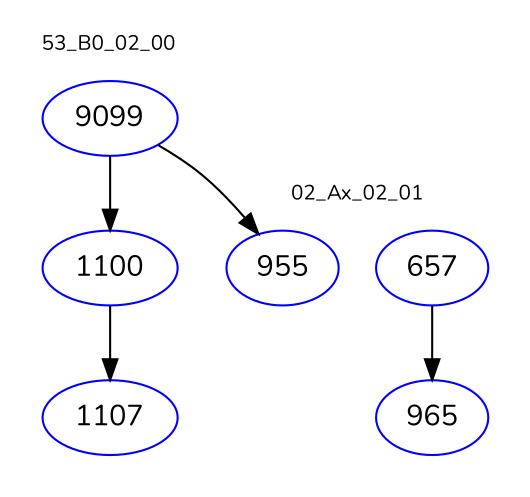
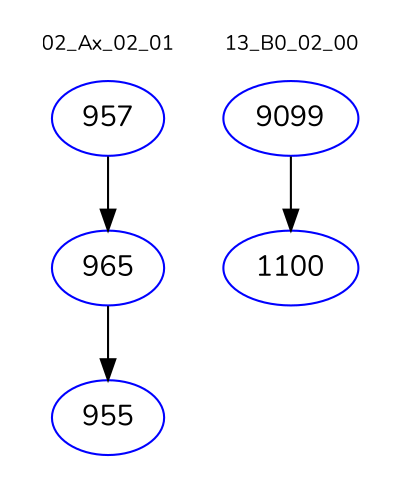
cluster "53_B0_02_00": label "53_B0_02_00" -> "13_B0_02_00"
edge "9099" -> "955": now "965" -> "955"
node "657": label "657" -> "957"
node "1107": removed
